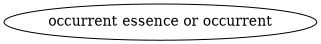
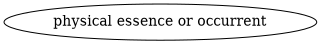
node "occurrent essence or occurrent": label "occurrent essence or occurrent" -> "physical essence or occurrent"
